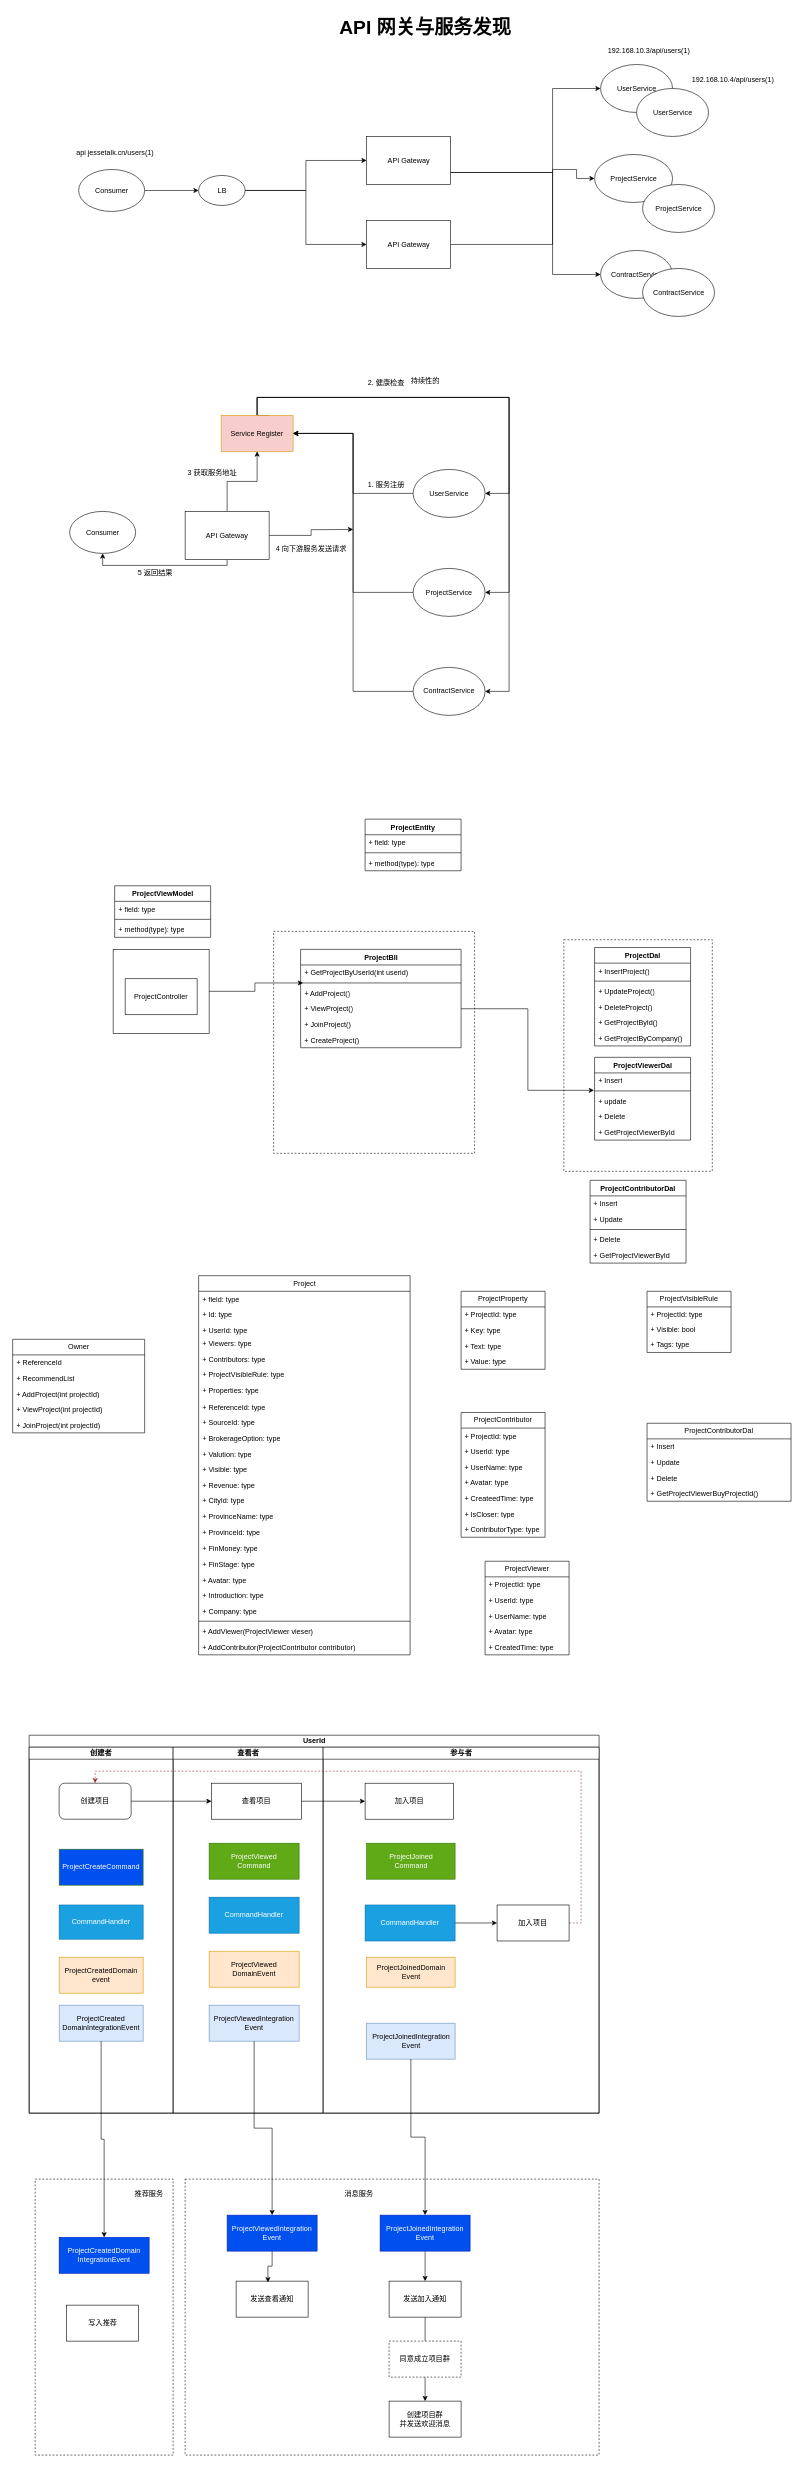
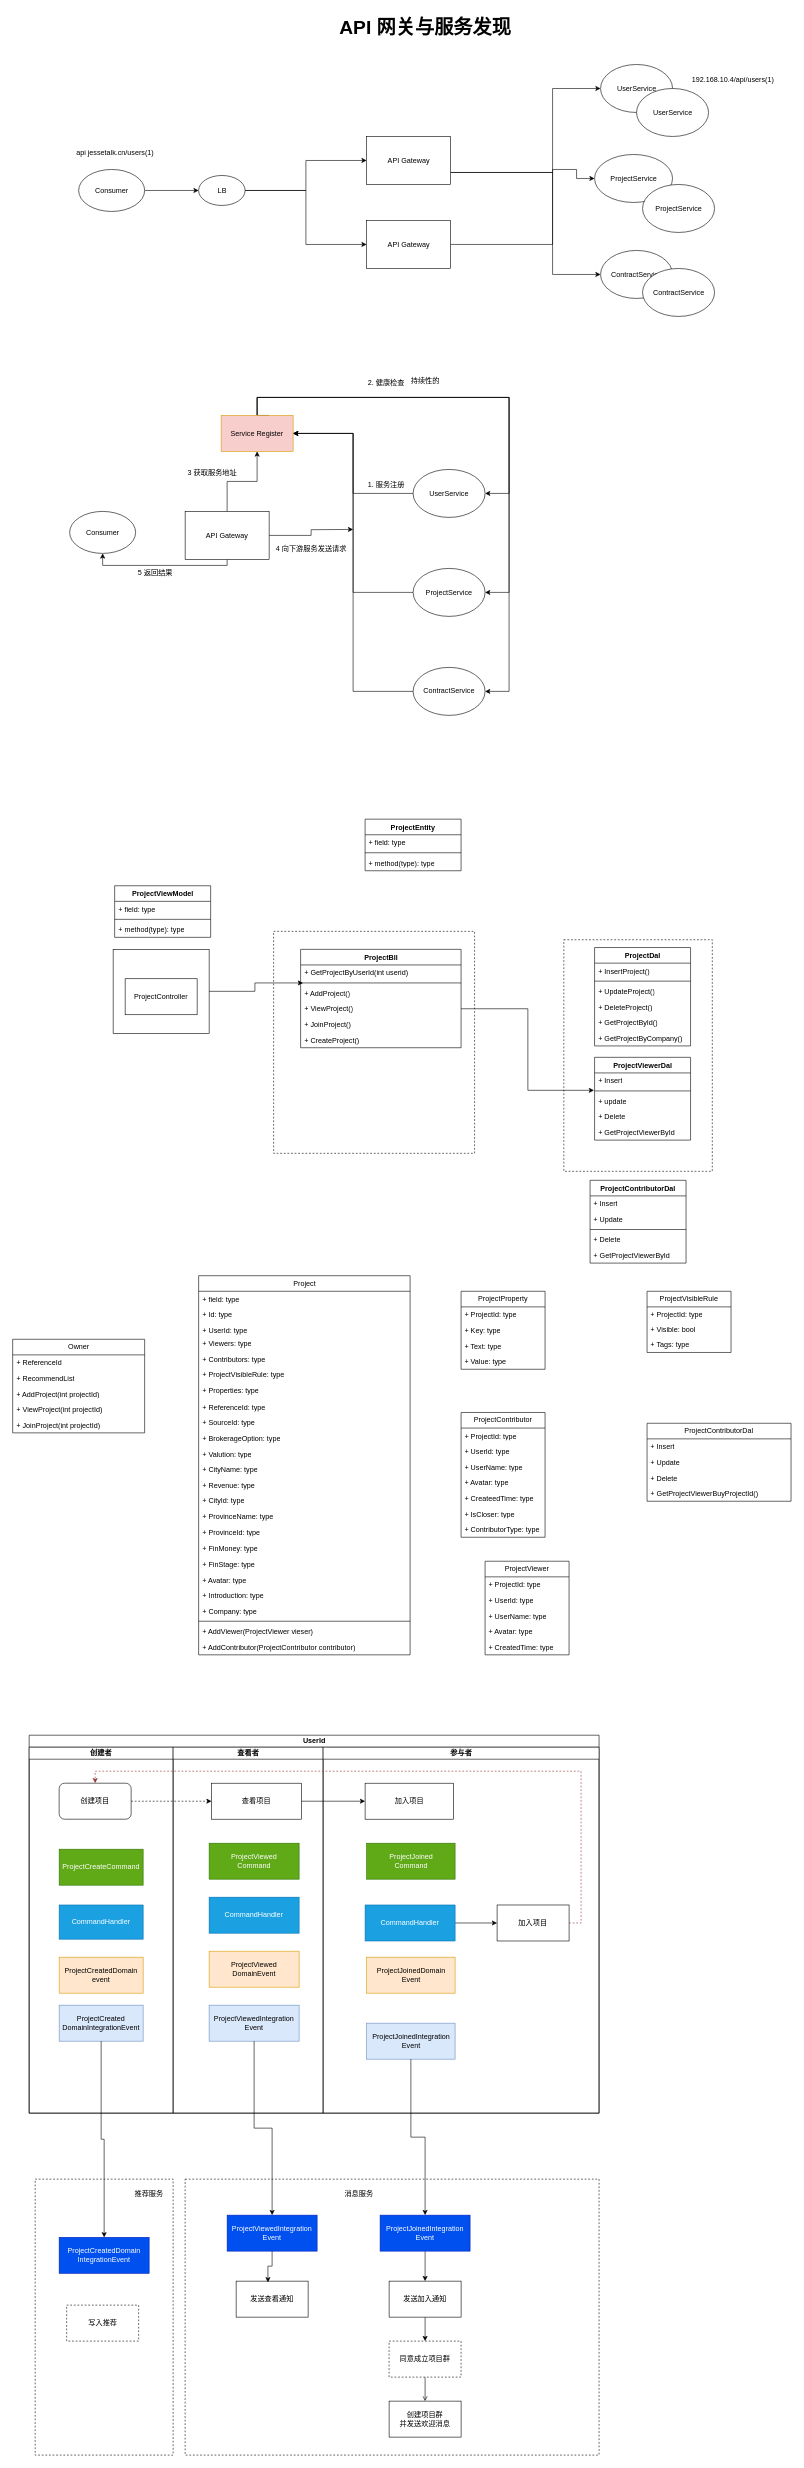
node "192.168.10.3/api/users(1)": removed
node "+ Visible: type": label "+ Visible: type" -> "+ CityName: type"
edge "创建项目" -> "查看项目": style solid -> dashed
node "ProjectCreateCommand": fillcolor #0050ef -> #60a917
node "ProjectJoinedDomain Event": size 89x30 -> 89x36
node "写入推荐": style solid -> dashed
edge "发送加入通知" -- "同意成立项目群": arrowhead none -> classic
edge "同意成立项目群" -> "创建项目群 并发送欢迎消息": arrowhead classic -> open
